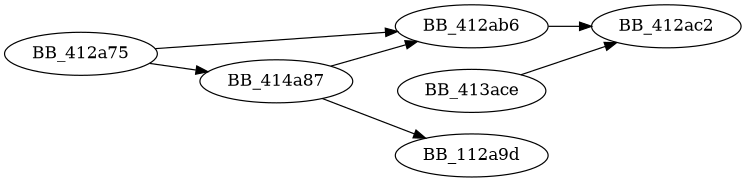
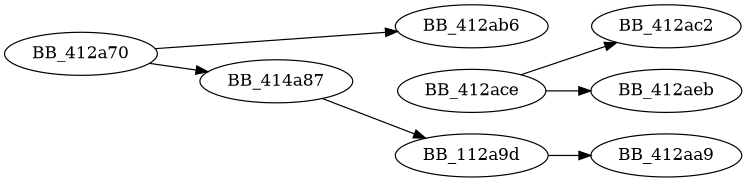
edge "BB_412ab6" -> "BB_412ac2": removed
node "BB_412a75": label "BB_412a75" -> "BB_412a70"
edge "BB_414a87" -> "BB_412ab6": removed
node "BB_413ace": label "BB_413ace" -> "BB_412ace"
node "BB_412aeb": added
node "BB_412aa9": added
